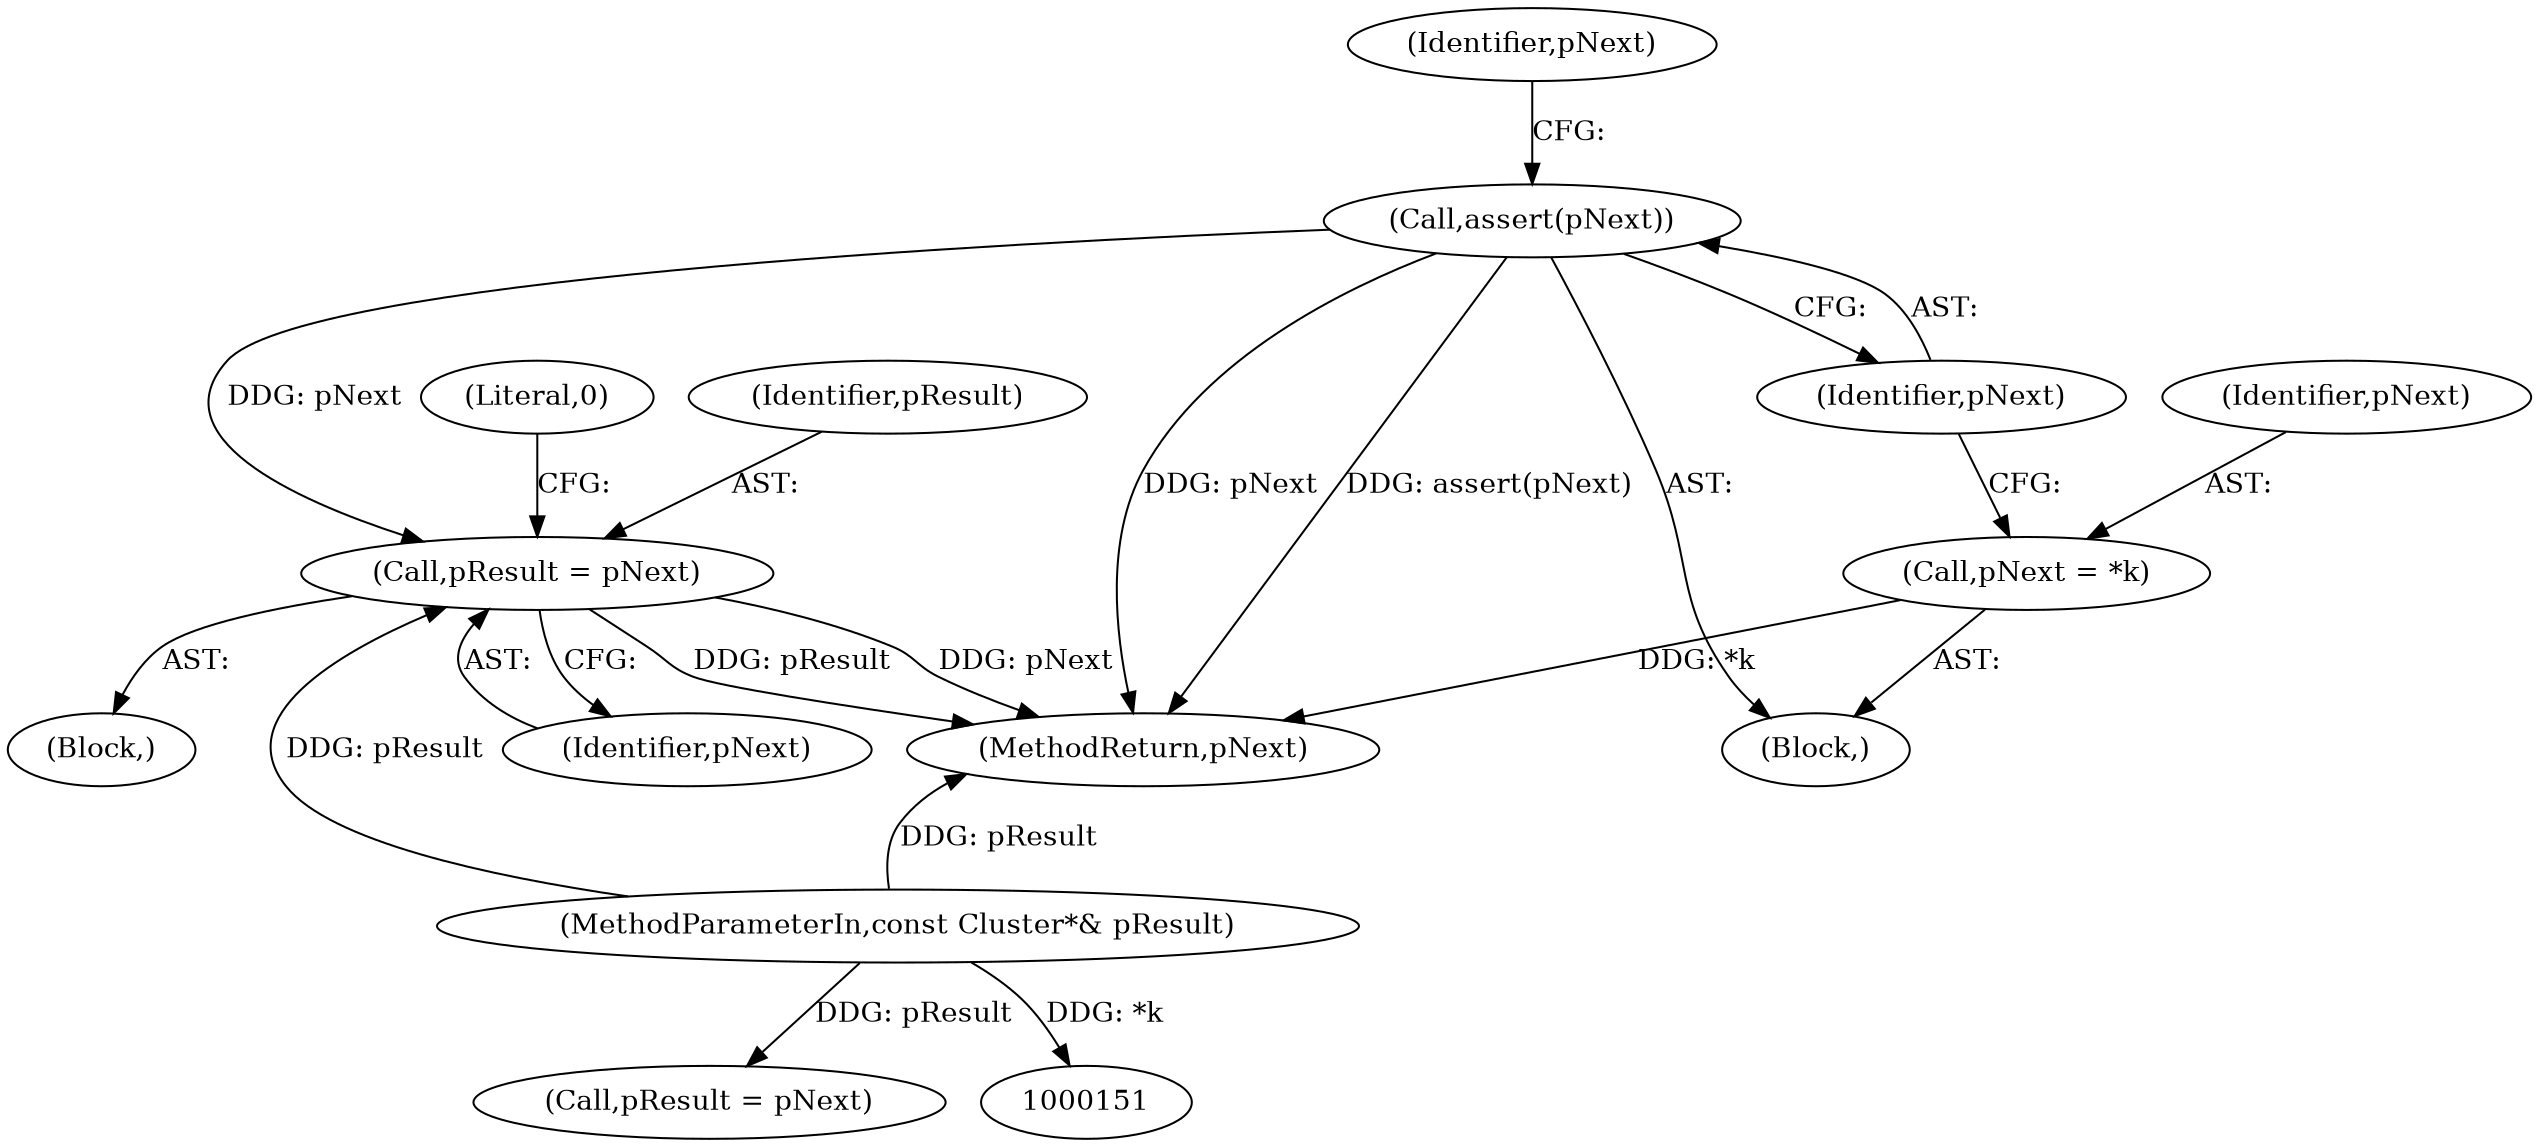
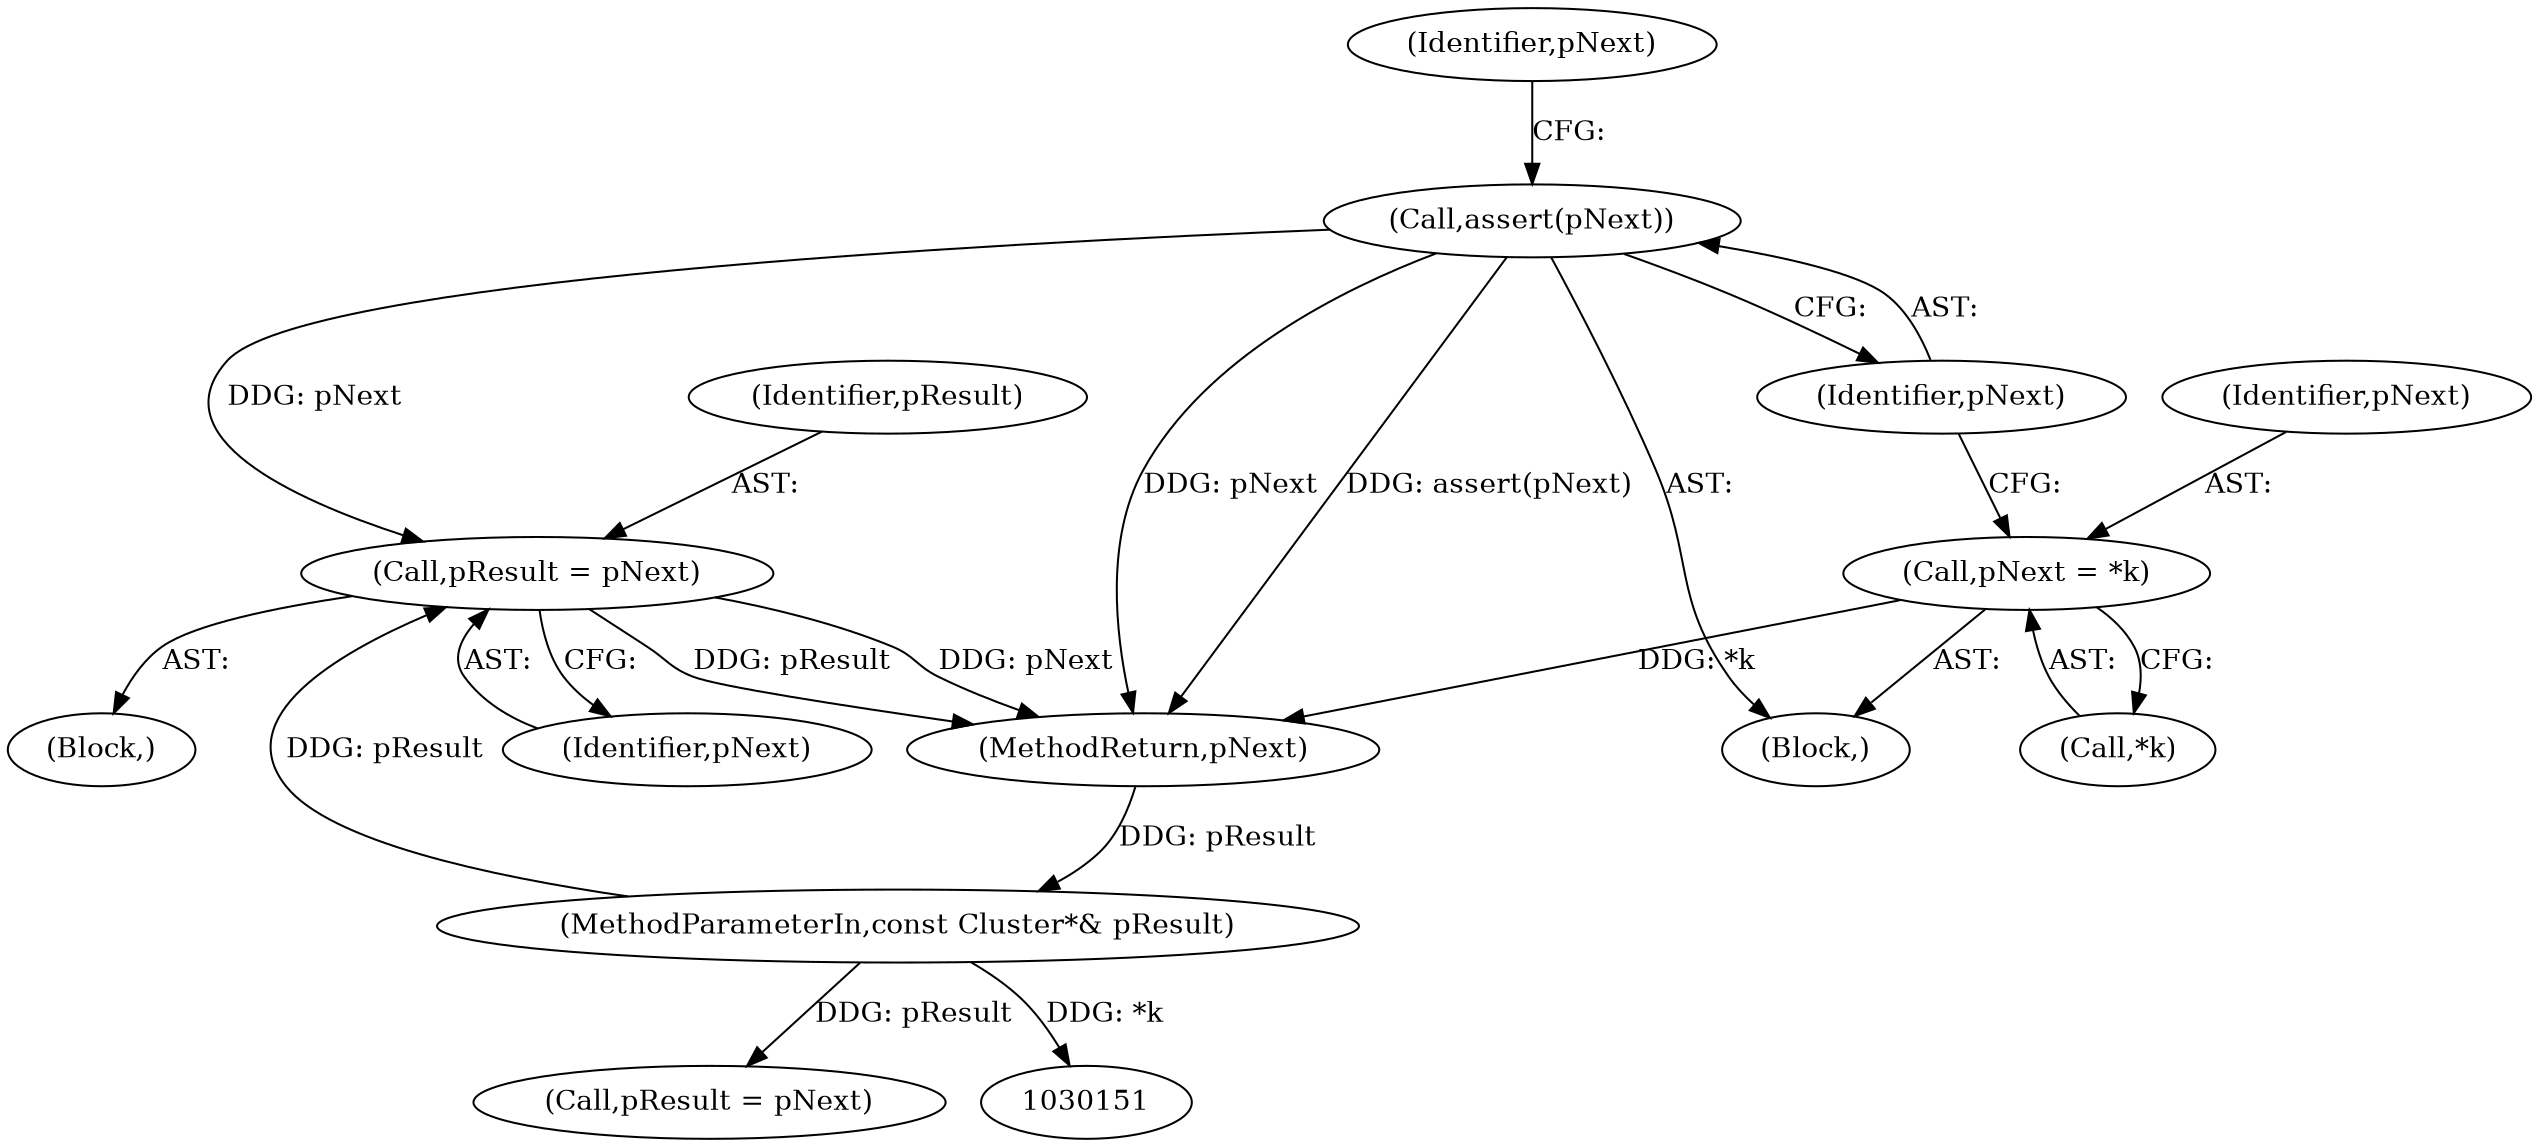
node "(Literal,0)": removed
node "(Call,*k)": added
edge "(MethodParameterIn,const Cluster*& pResult)" -> "(MethodReturn,pNext)": reversed
node "1000151": label "1000151" -> "1030151"
